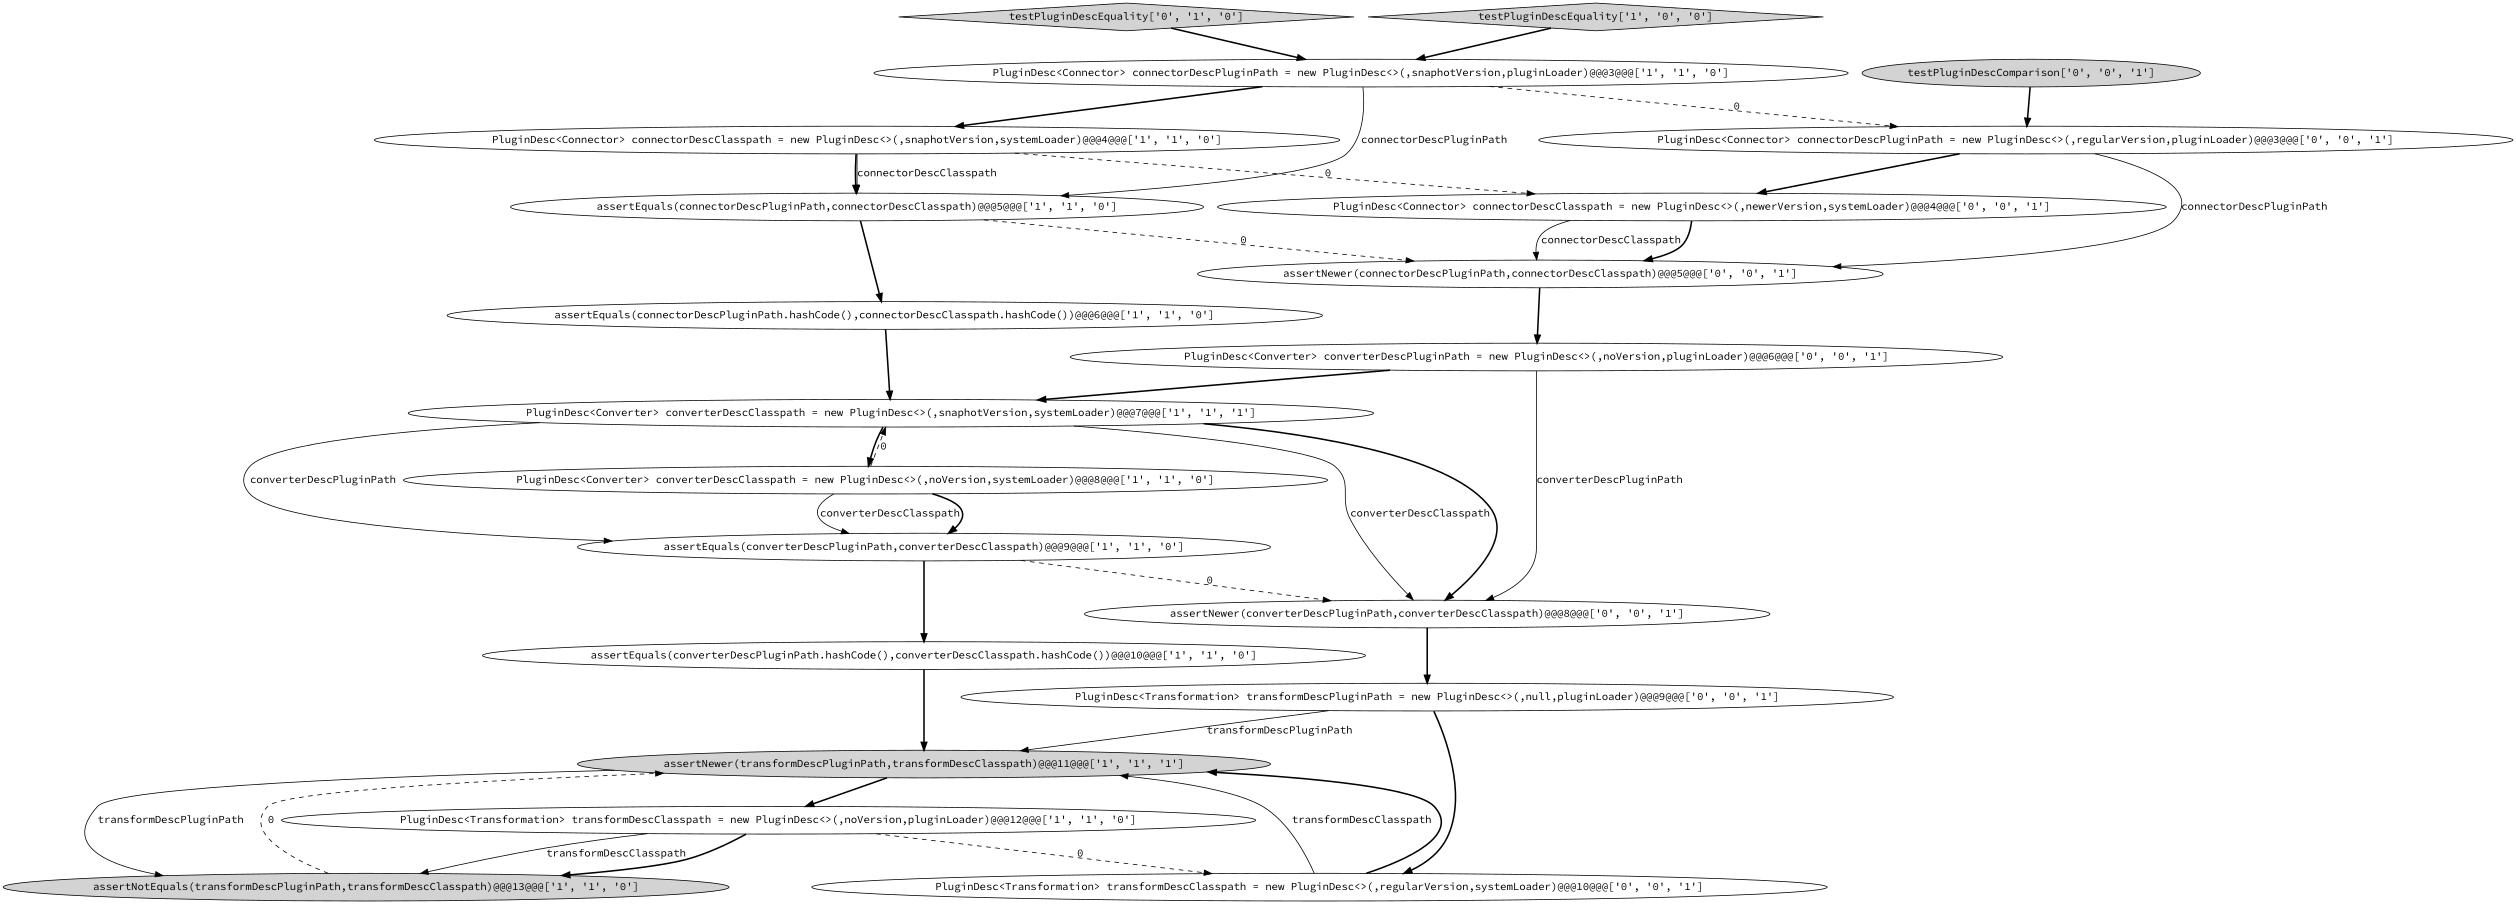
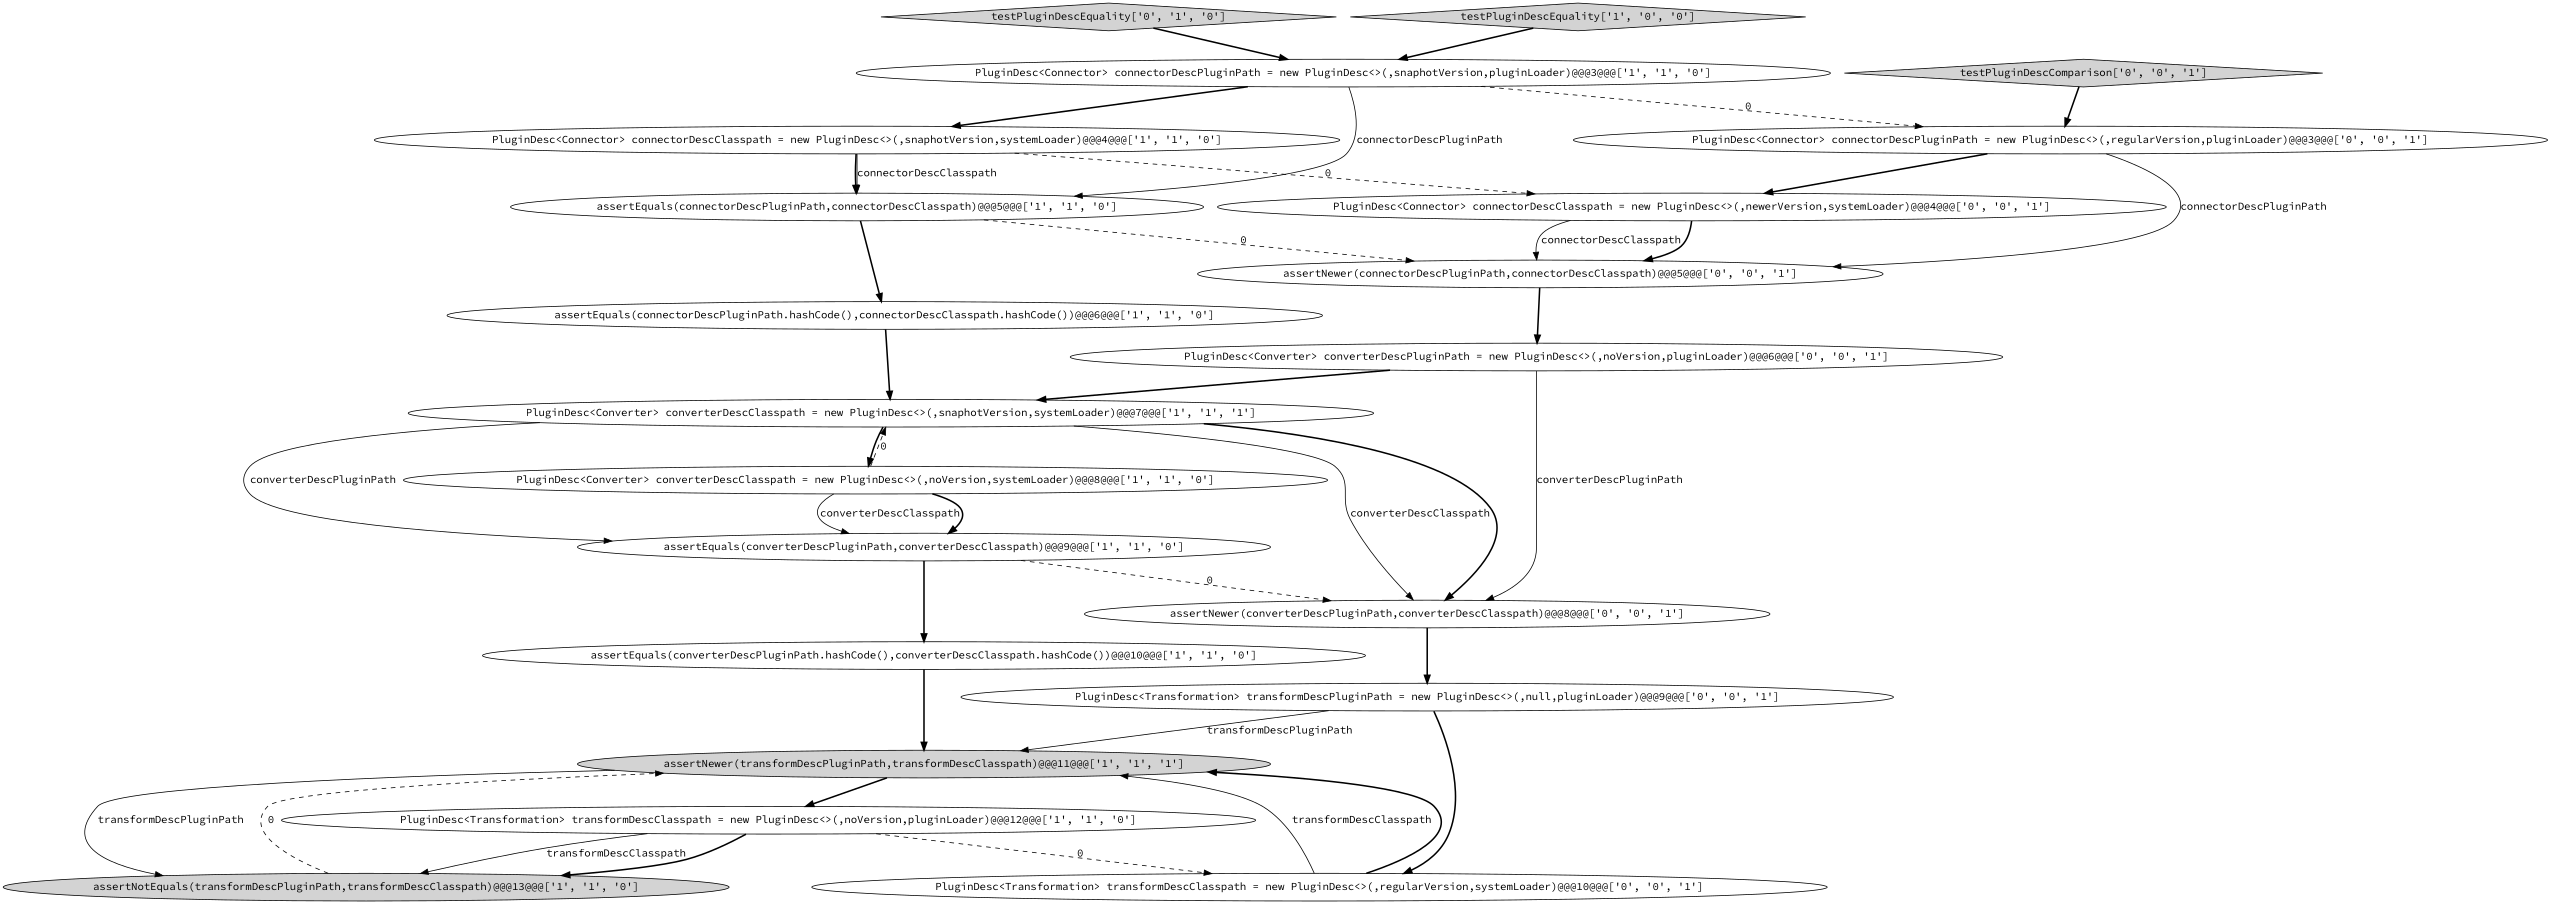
node "testPluginDescComparison['0', '0', '1']": shape ellipse -> diamond
